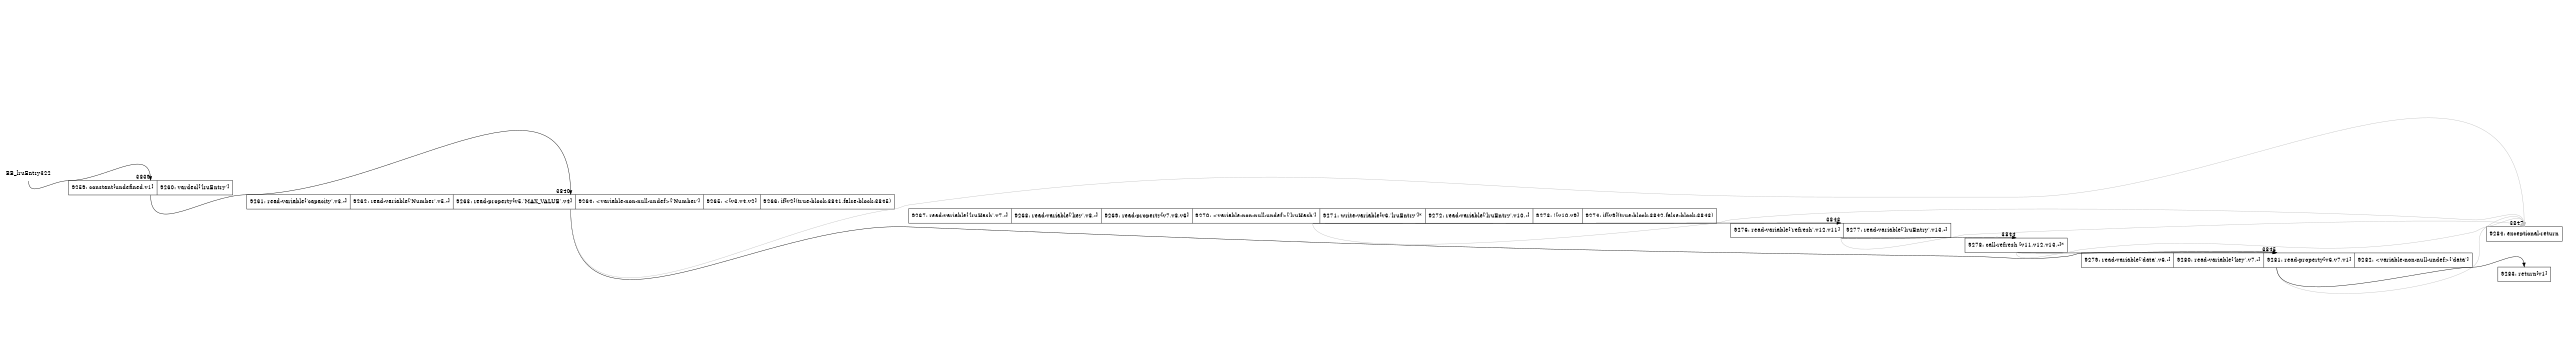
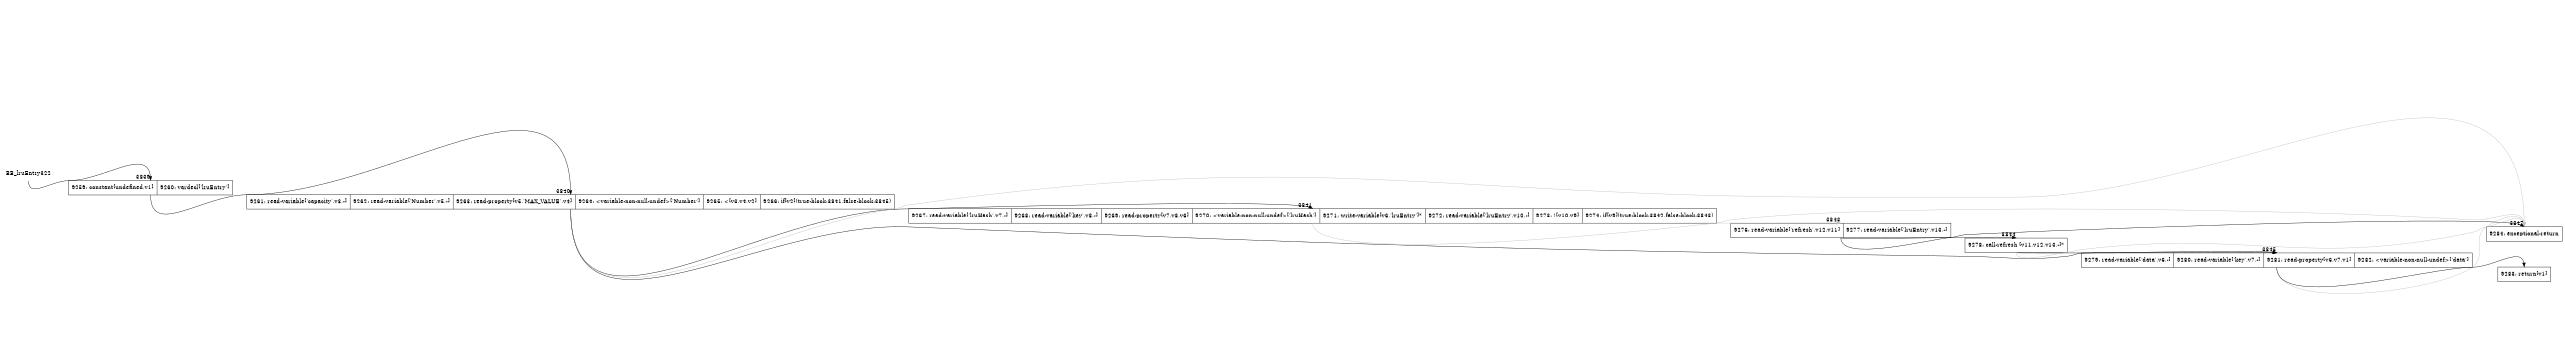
edge "9261: read-variable['capacity',v3,-]" -> "9267: read-variable['lruHash',v7,-]": added
edge "9267: read-variable['lruHash',v7,-]" -> "9276: read-variable['refresh',v12,v11]": color black -> gray
edge "9276: read-variable['refresh',v12,v11]" -> "9284: exceptional-return": color gray -> black
